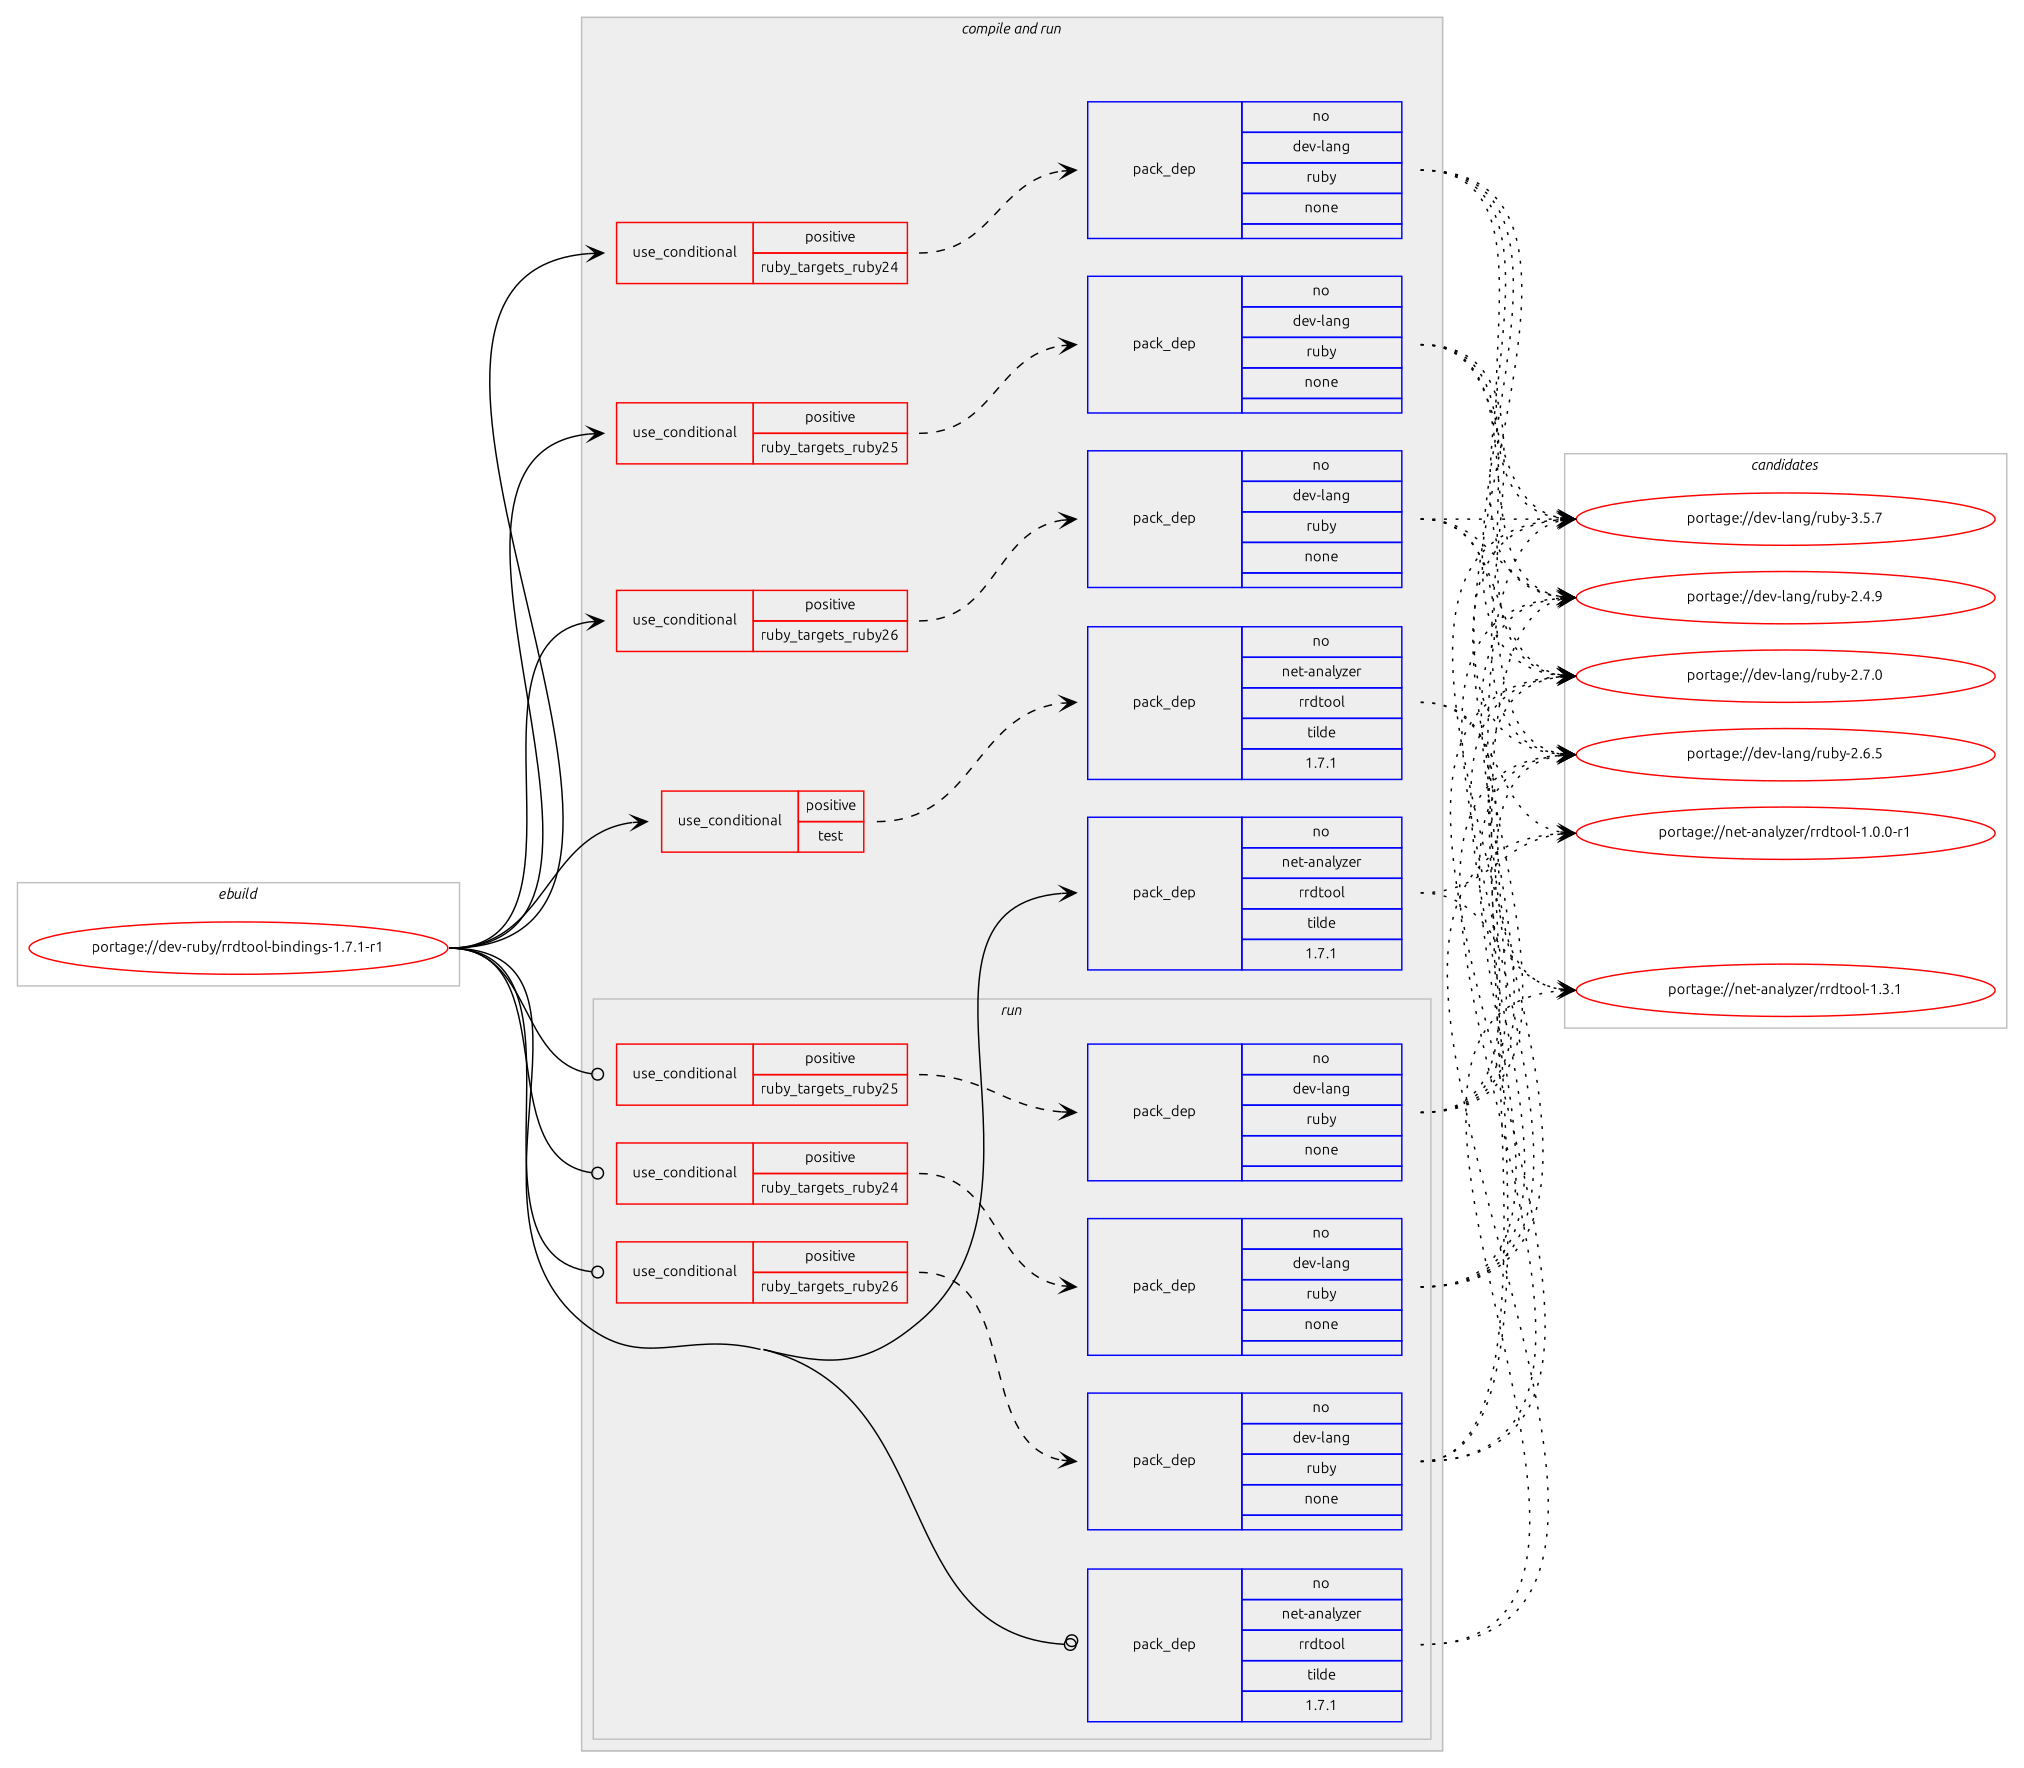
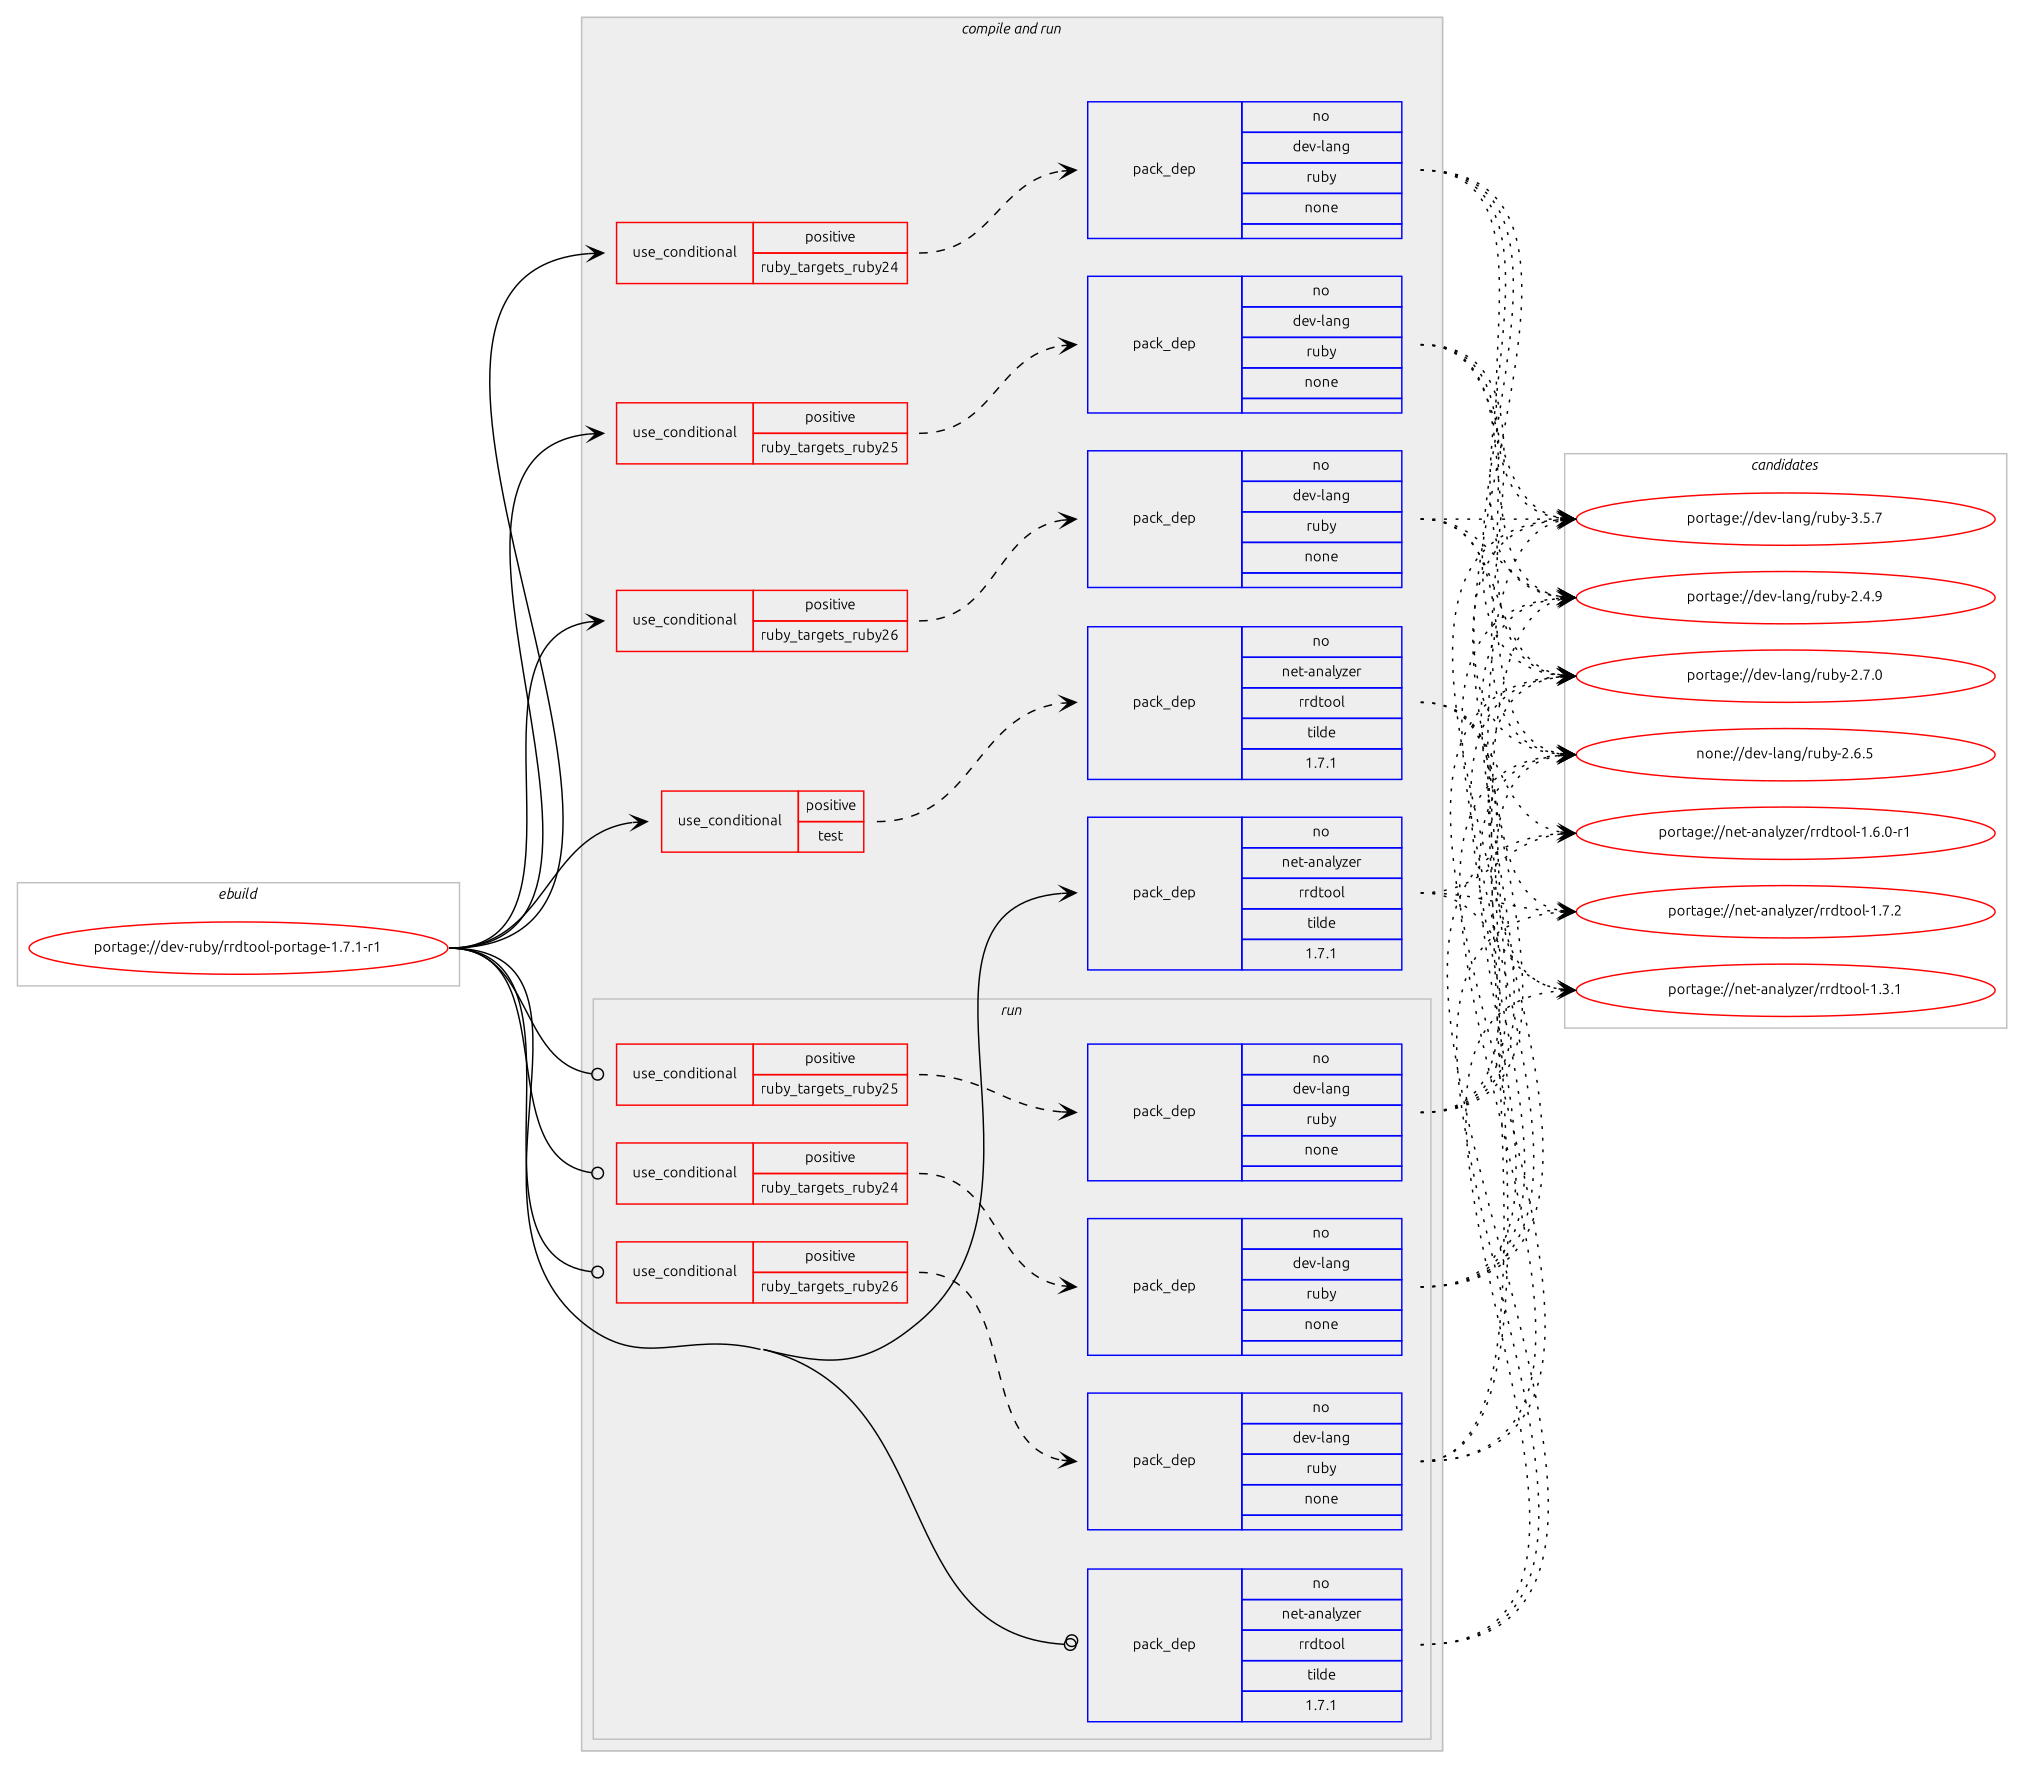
node "portage://dev-lang/ruby-2.6.5": label "portage://dev-lang/ruby-2.6.5" -> "none://dev-lang/ruby-2.6.5"
node "portage://net-analyzer/rrdtool-1.0.0-r1": label "portage://net-analyzer/rrdtool-1.0.0-r1" -> "portage://net-analyzer/rrdtool-1.6.0-r1"
node "portage://net-analyzer/rrdtool-1.7.2": added
node "portage://dev-ruby/rrdtool-bindings-1.7.1-r1": label "portage://dev-ruby/rrdtool-bindings-1.7.1-r1" -> "portage://dev-ruby/rrdtool-portage-1.7.1-r1"
